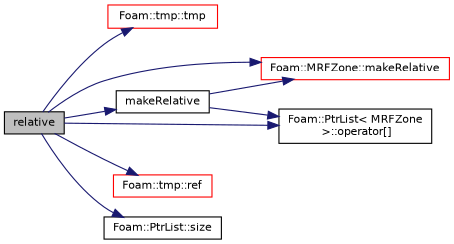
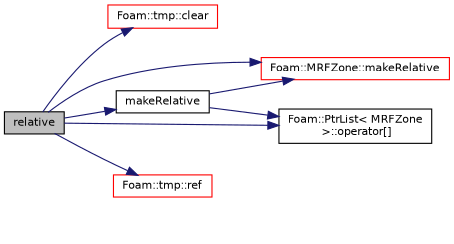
node "Foam::tmp::tmp": label "Foam::tmp::tmp" -> "Foam::tmp::clear"
node "Foam::PtrList::size": removed
